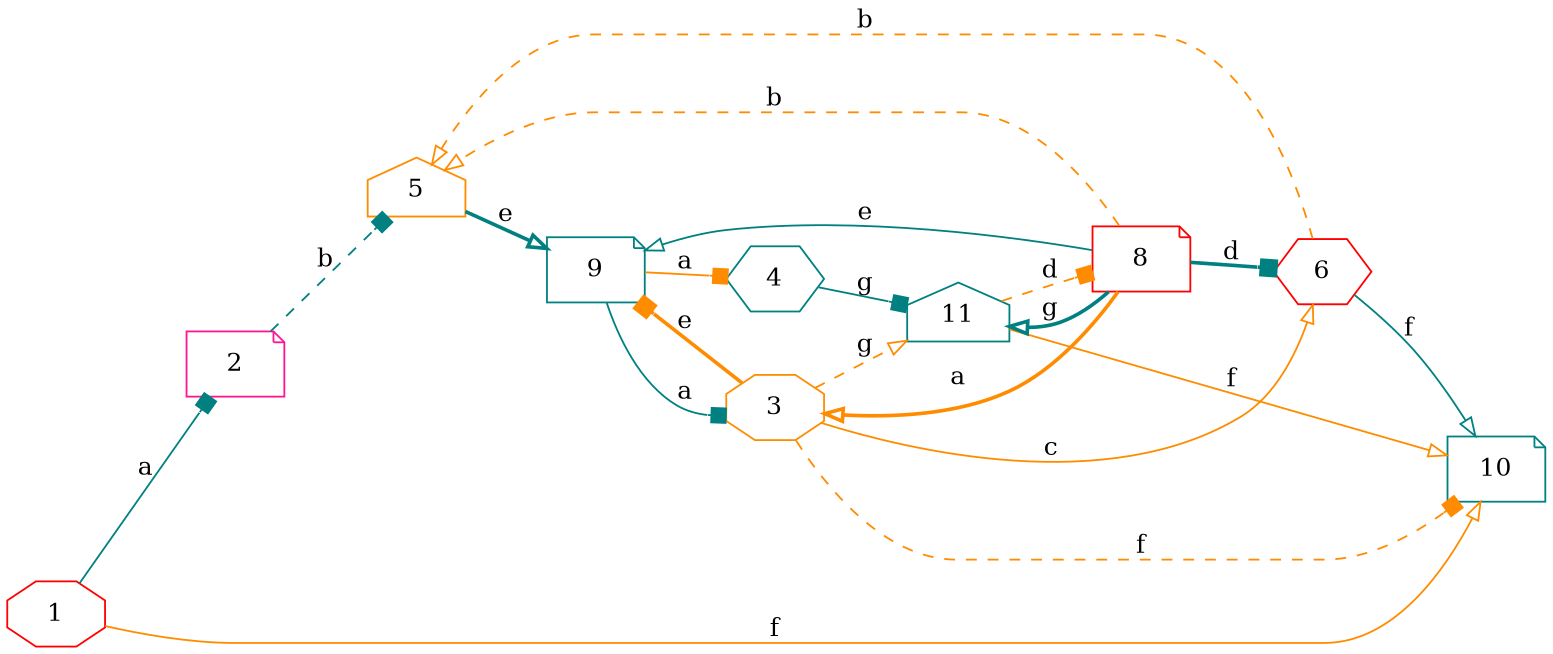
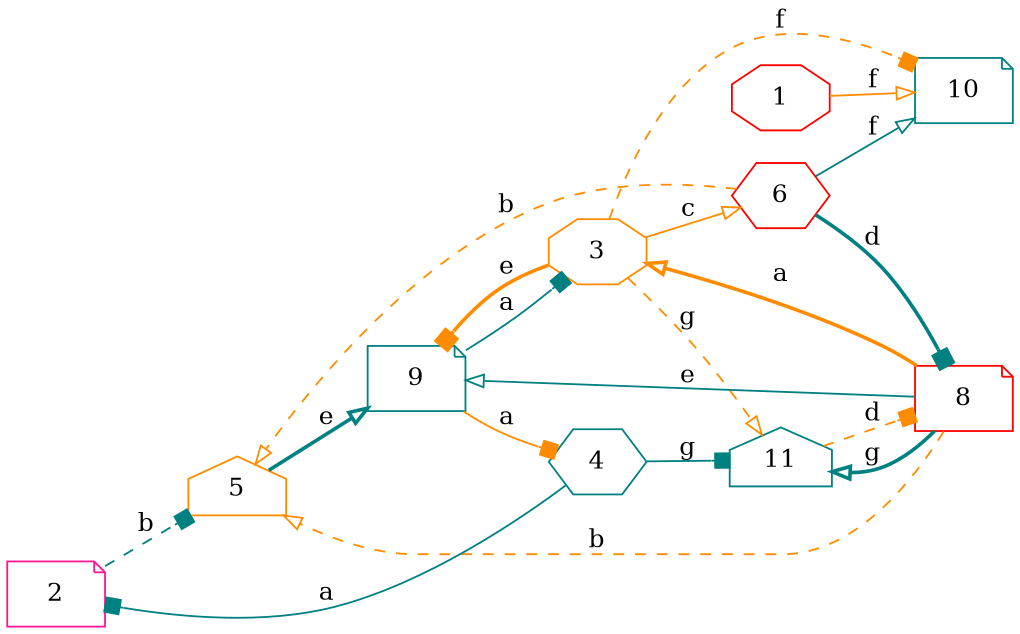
edge "8" -> "6": reversed
edge "11" -> "10": removed, label "f"
edge "1" -> "2": now "4" -> "2"
